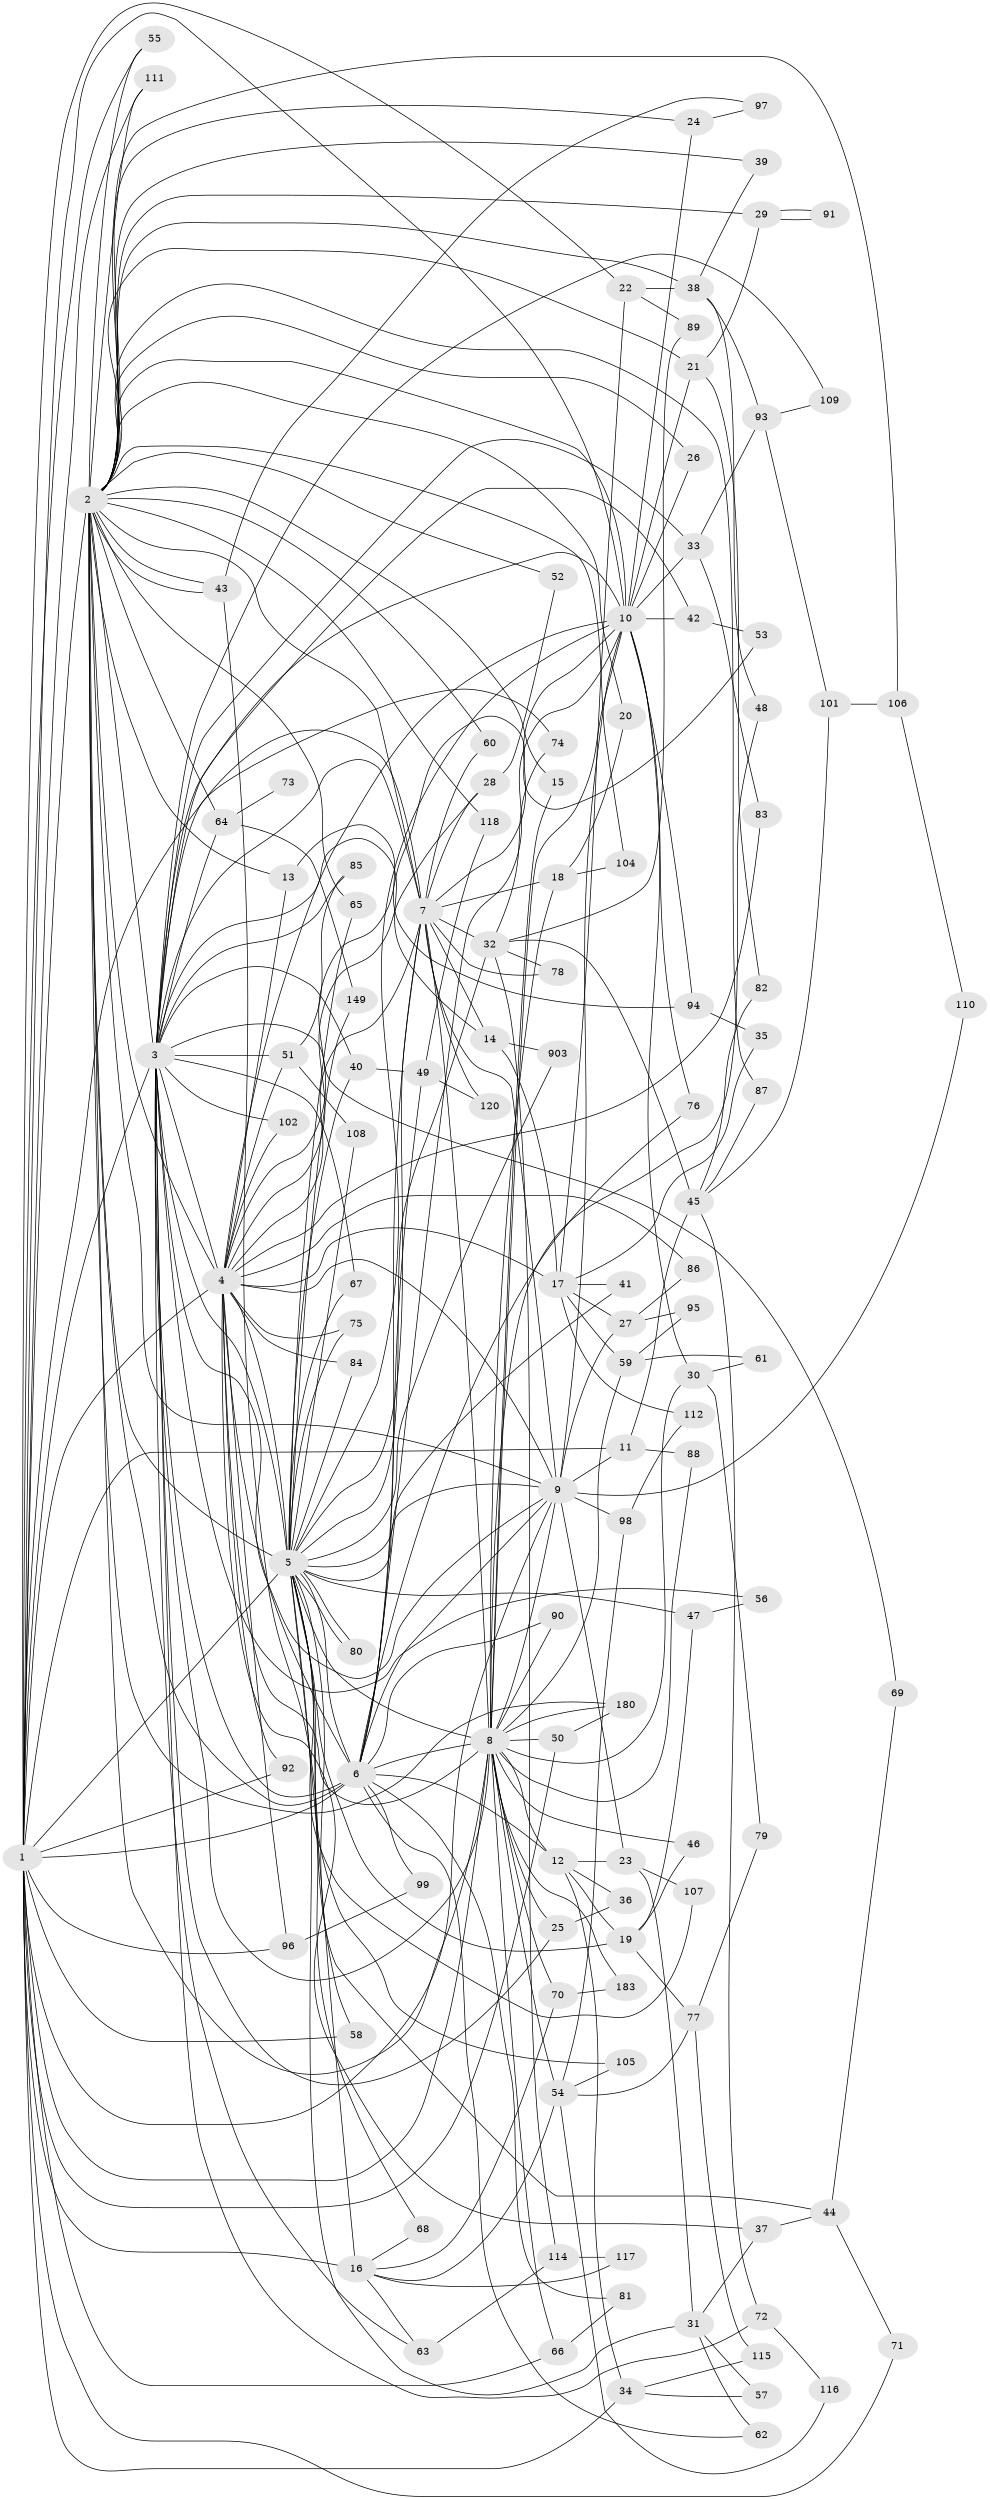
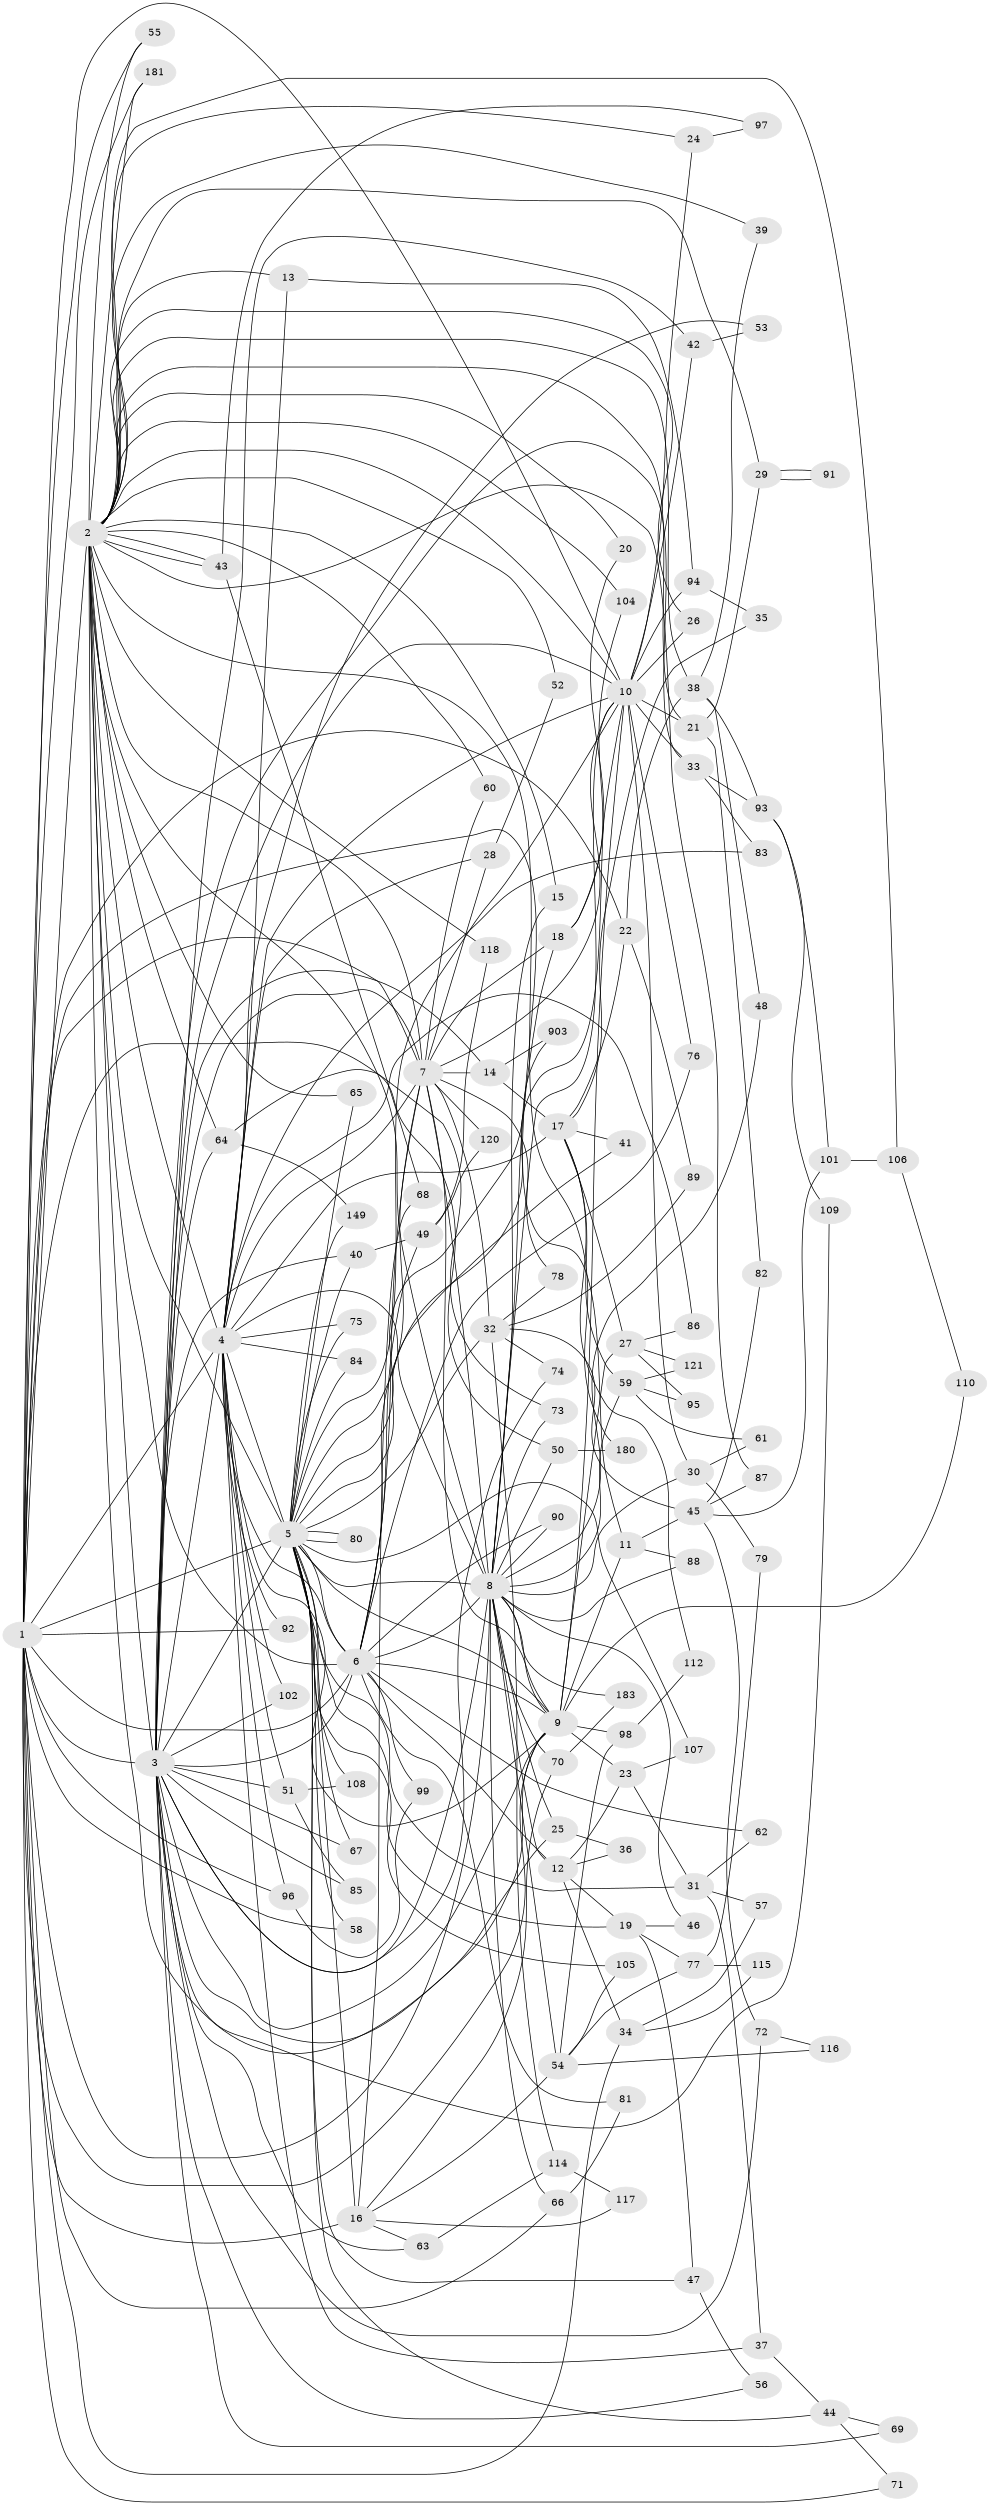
node "111": label "111" -> "181"
node "121": added
edge "180" -- "8": now "73" -- "8"
